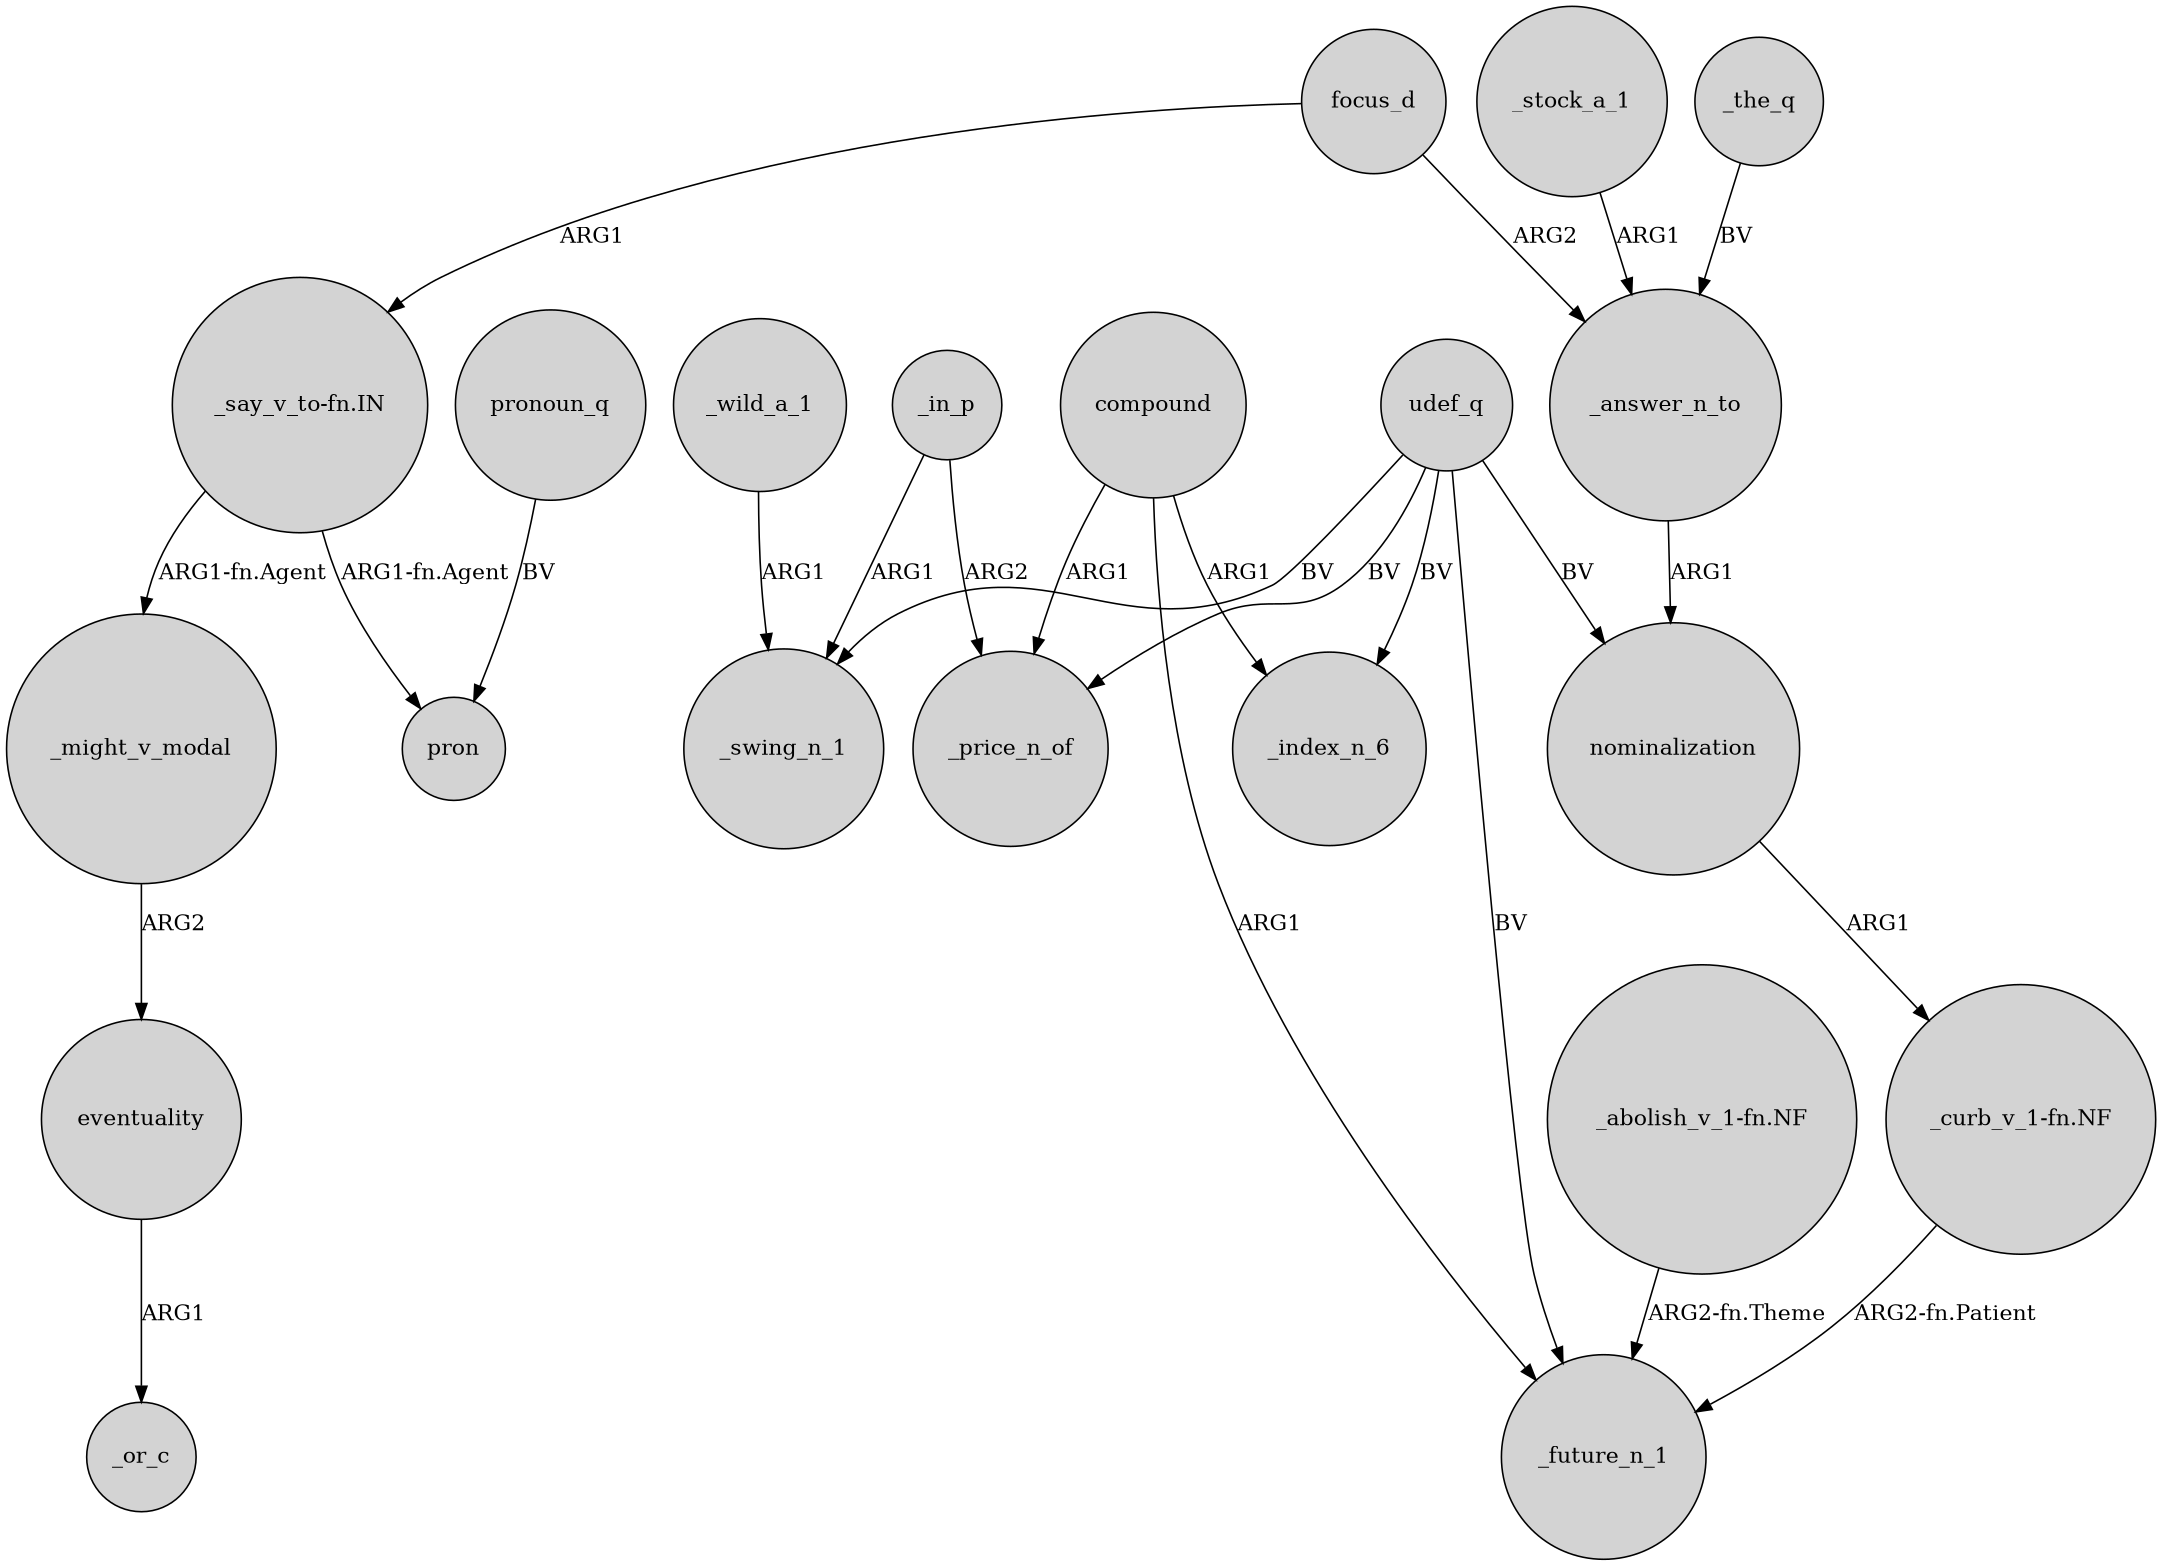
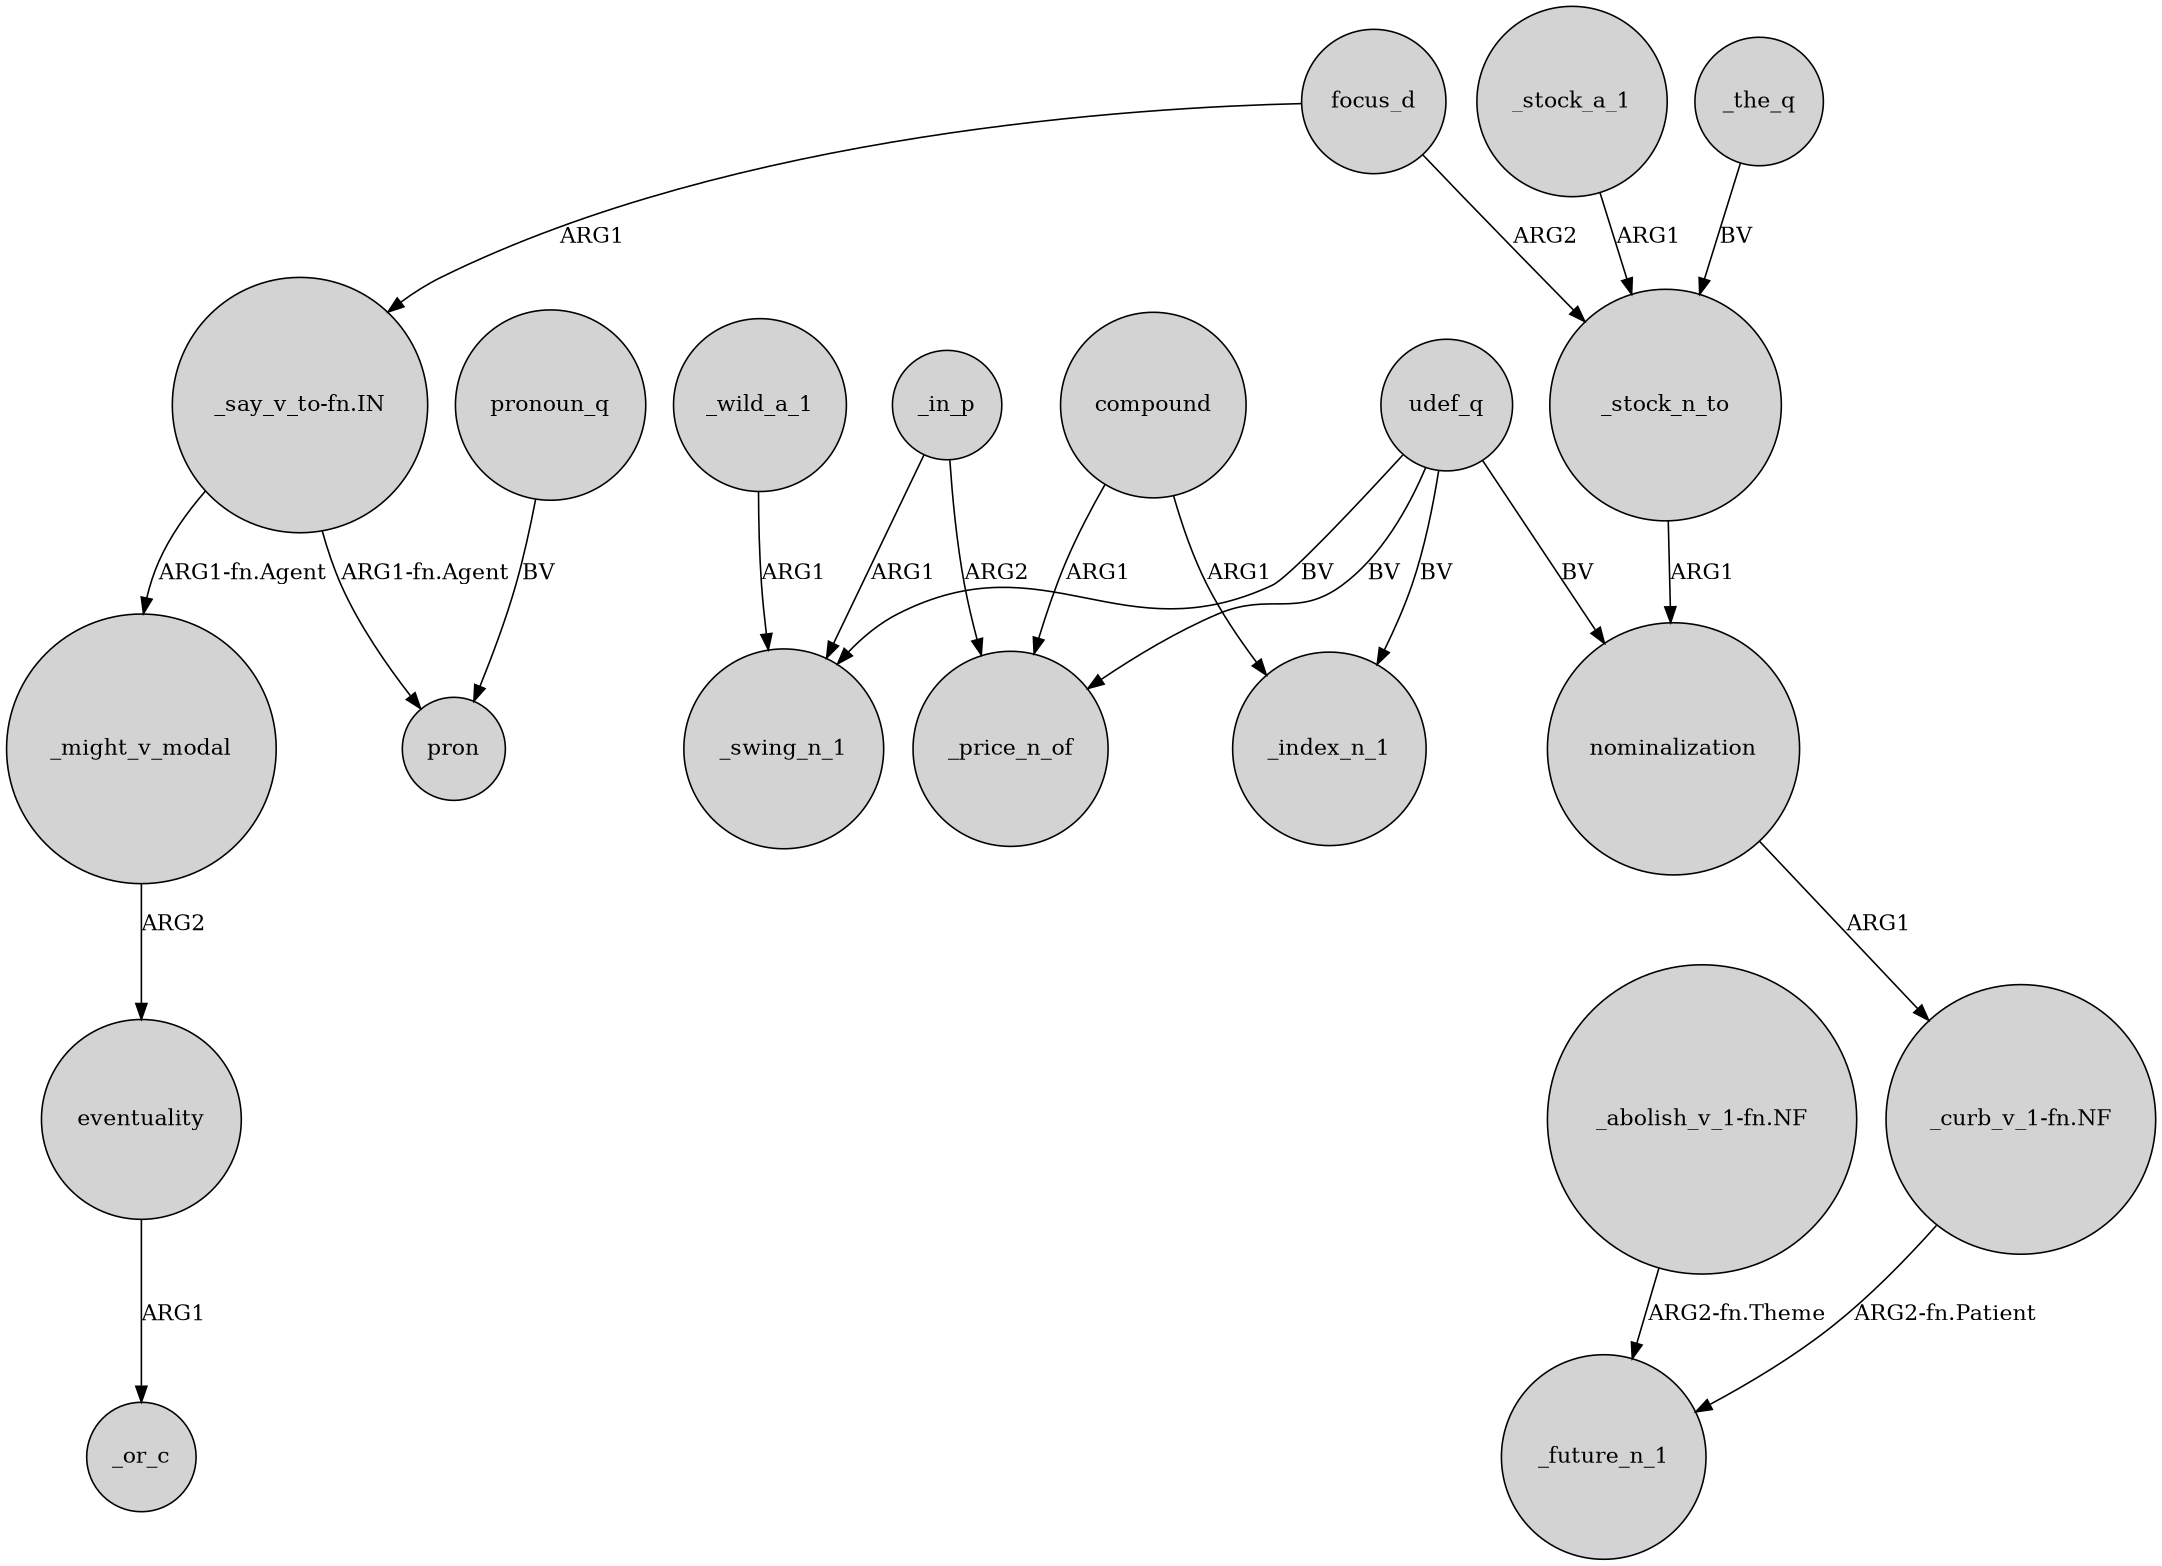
node "_answer_n_to": label "_answer_n_to" -> "_stock_n_to"
node "_index_n_6": label "_index_n_6" -> "_index_n_1"
edge "udef_q" -> "_future_n_1": removed, label "BV"
edge "compound" -> "_future_n_1": removed, label "ARG1"
